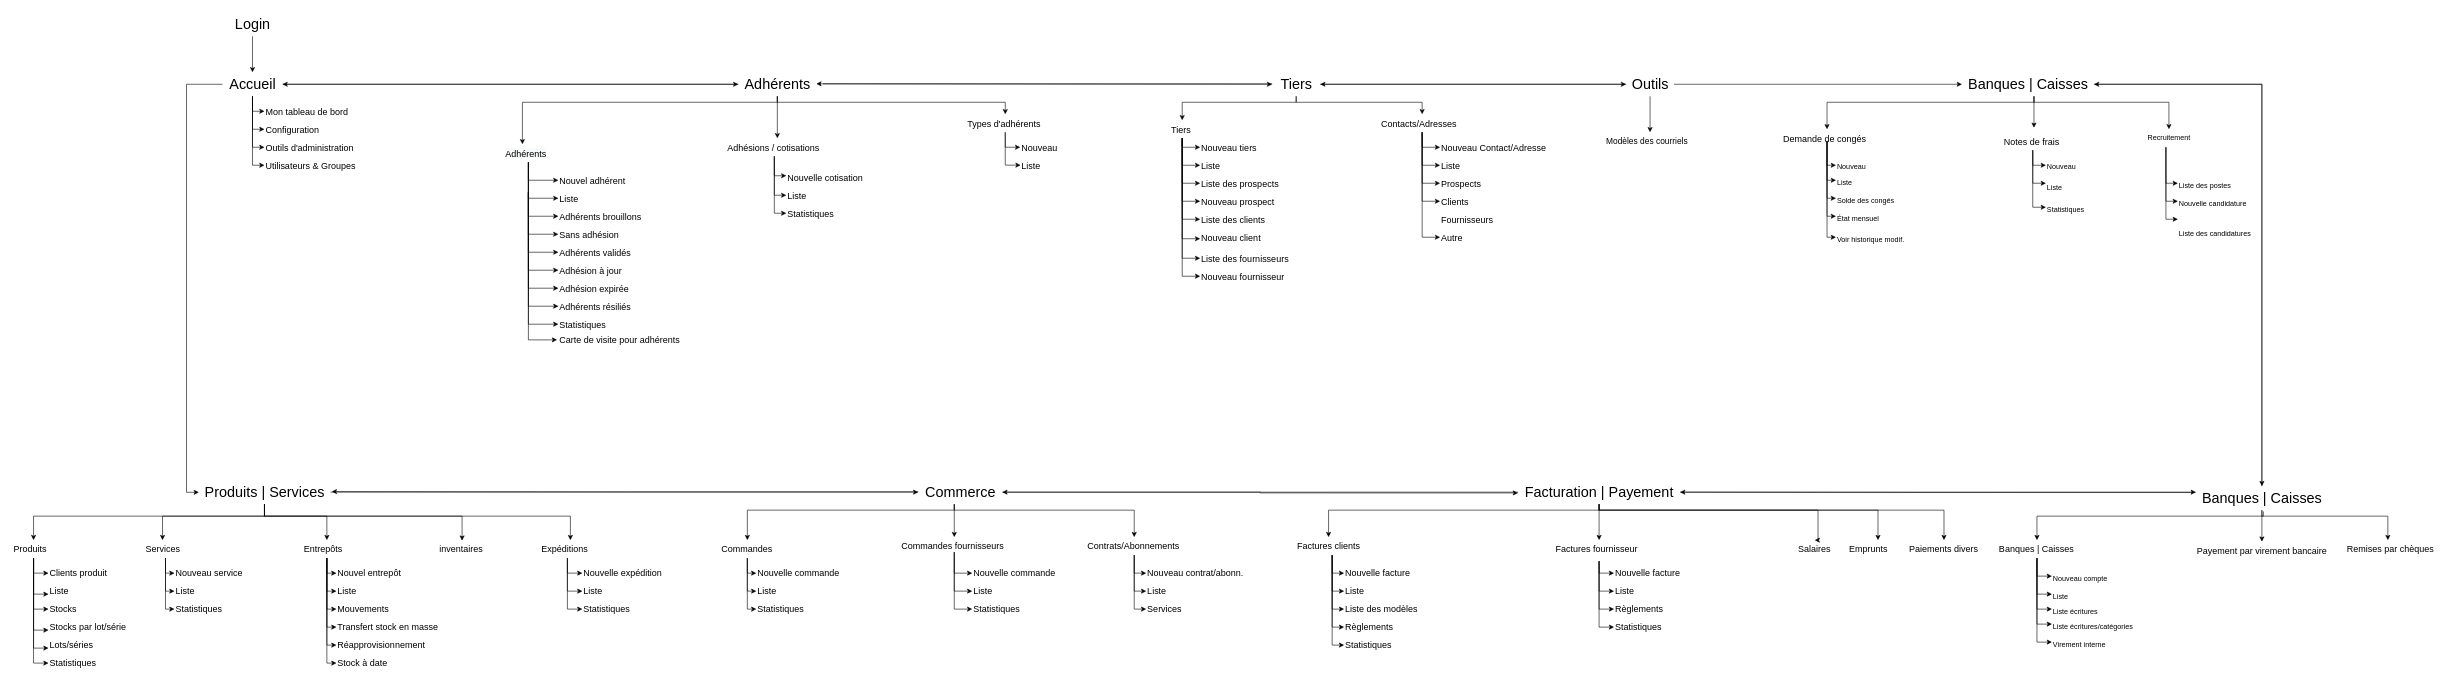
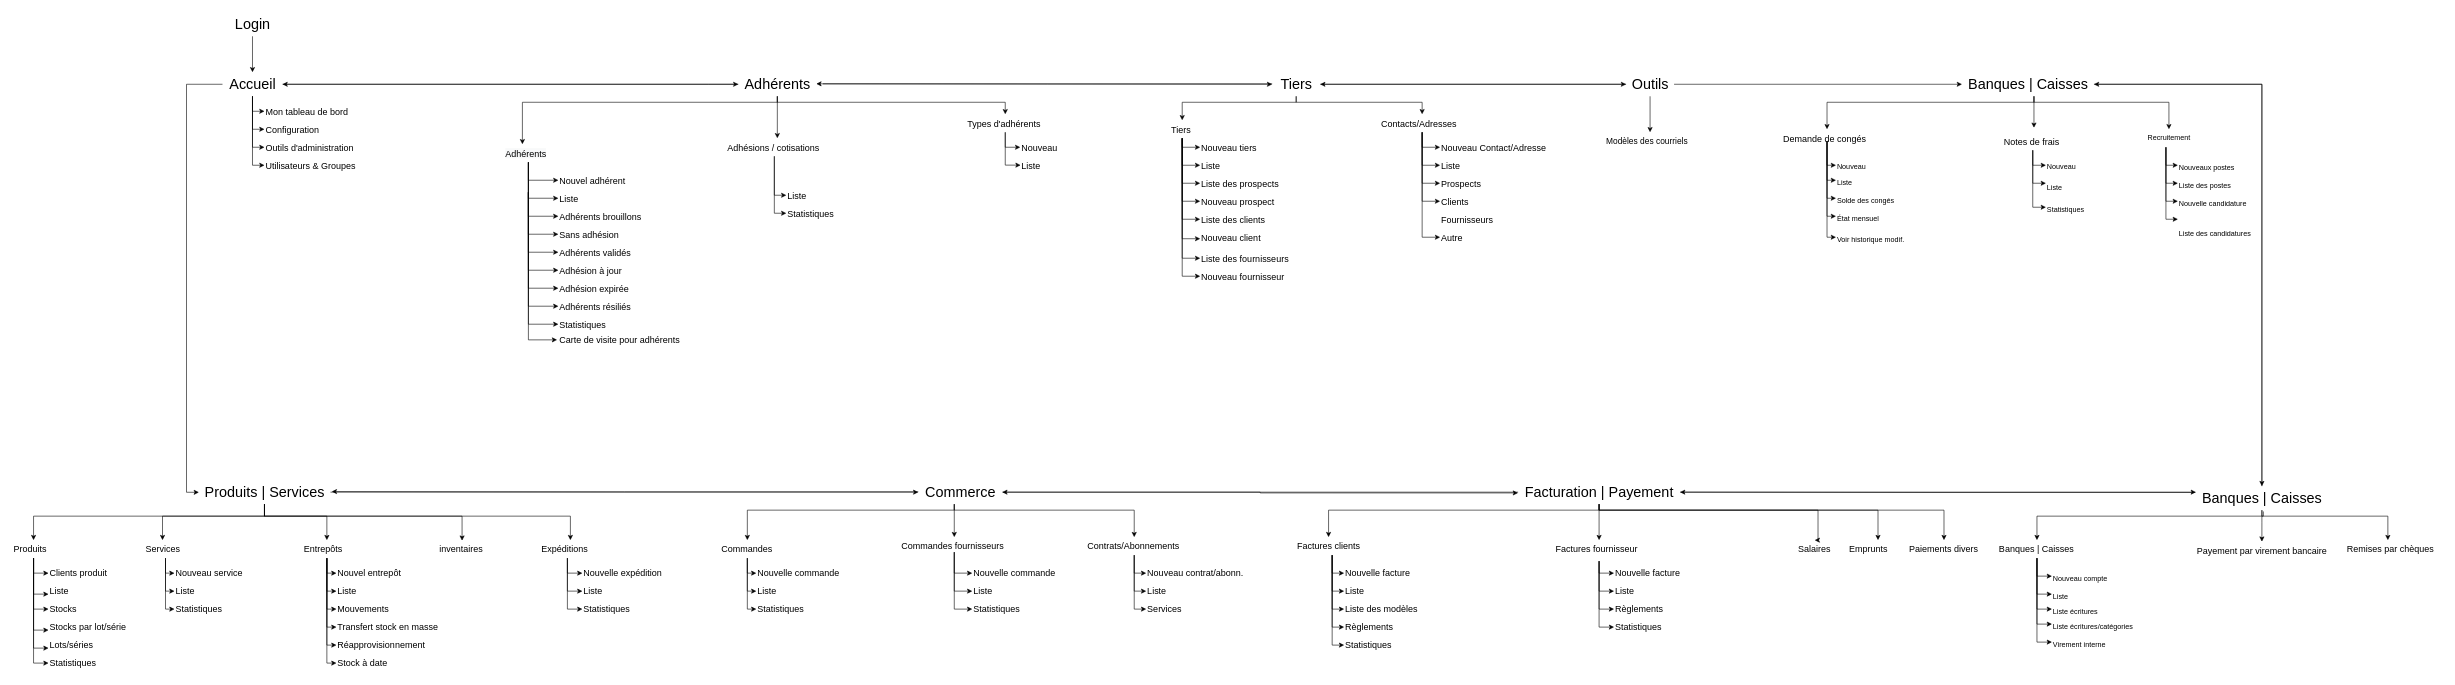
edge "Recruitement" -> "Nouveaux postes": added
node "Nouveaux postes": added
edge "Adhésions / cotisations" -> "Nouvelle cotisation": removed
node "Nouvelle cotisation": removed
